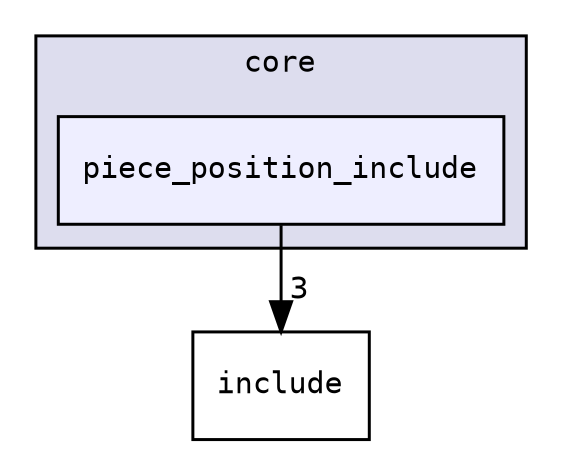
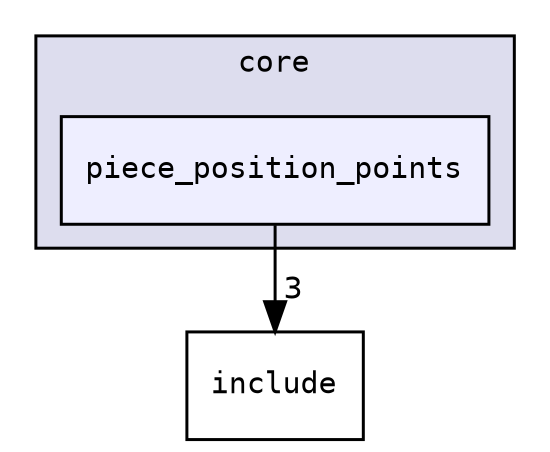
node "piece_position_include": label "piece_position_include" -> "piece_position_points"
